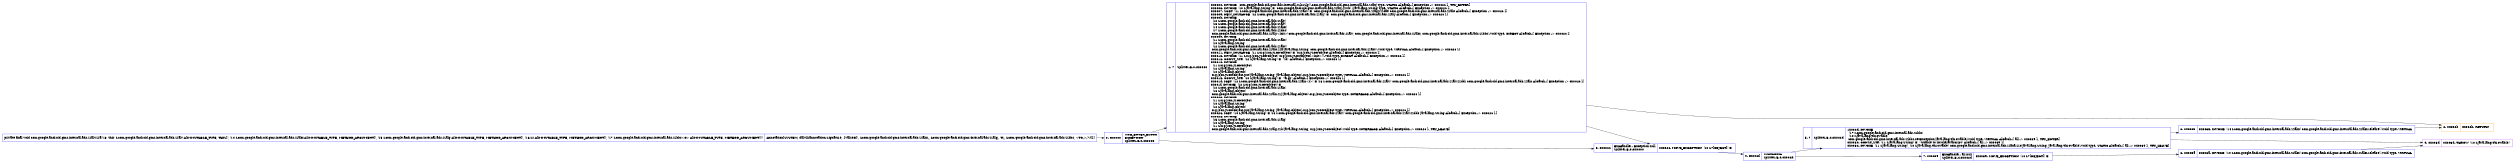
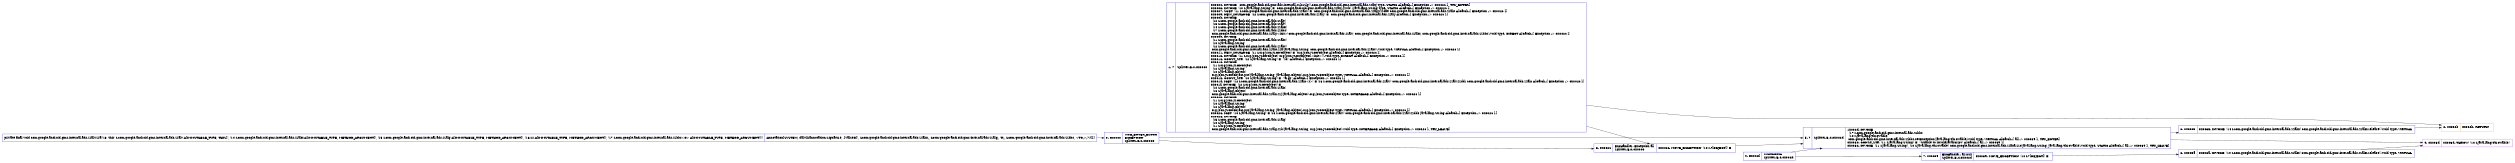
edge "0: 0x0000" -> "1: ?": now "0: 0x0000" -> "5: ?"
node "3: 0x002c": text "ExcHandler: Exception null" -> "ExcHandler: Exception all"
edge "3: 0x002c" -> "4: 0x002d": now "3: 0x002c" -> "5: ?"
